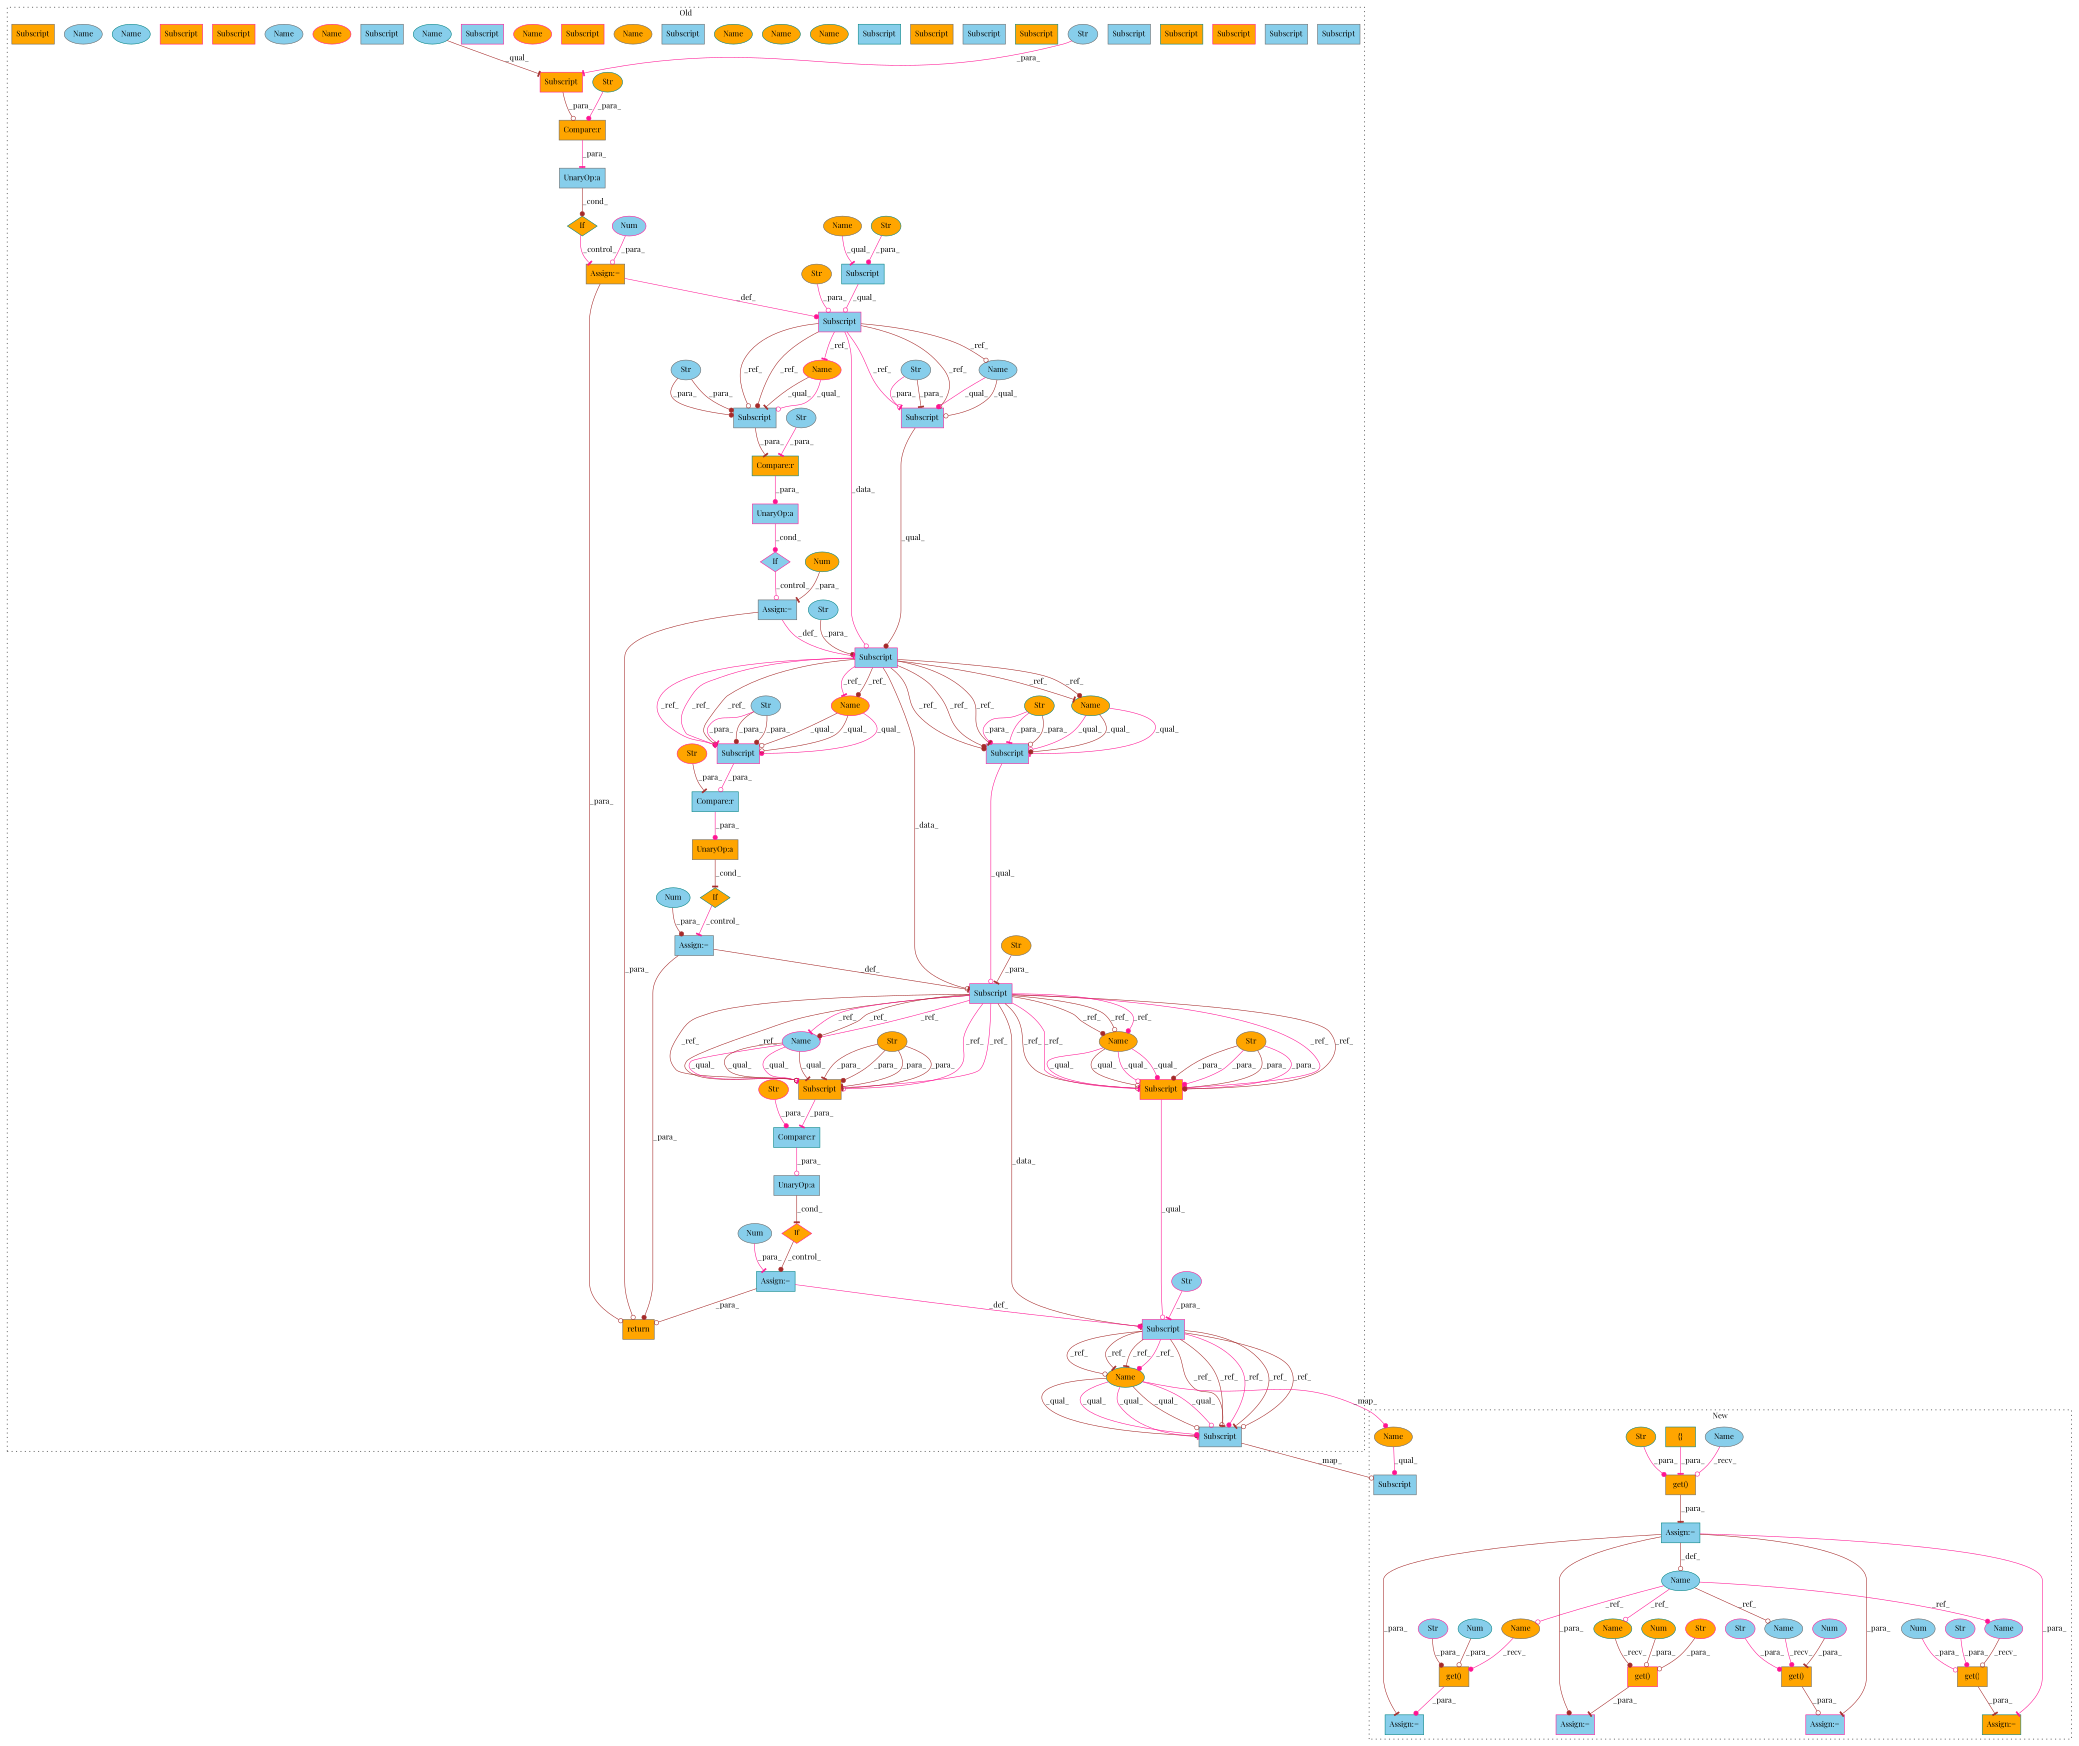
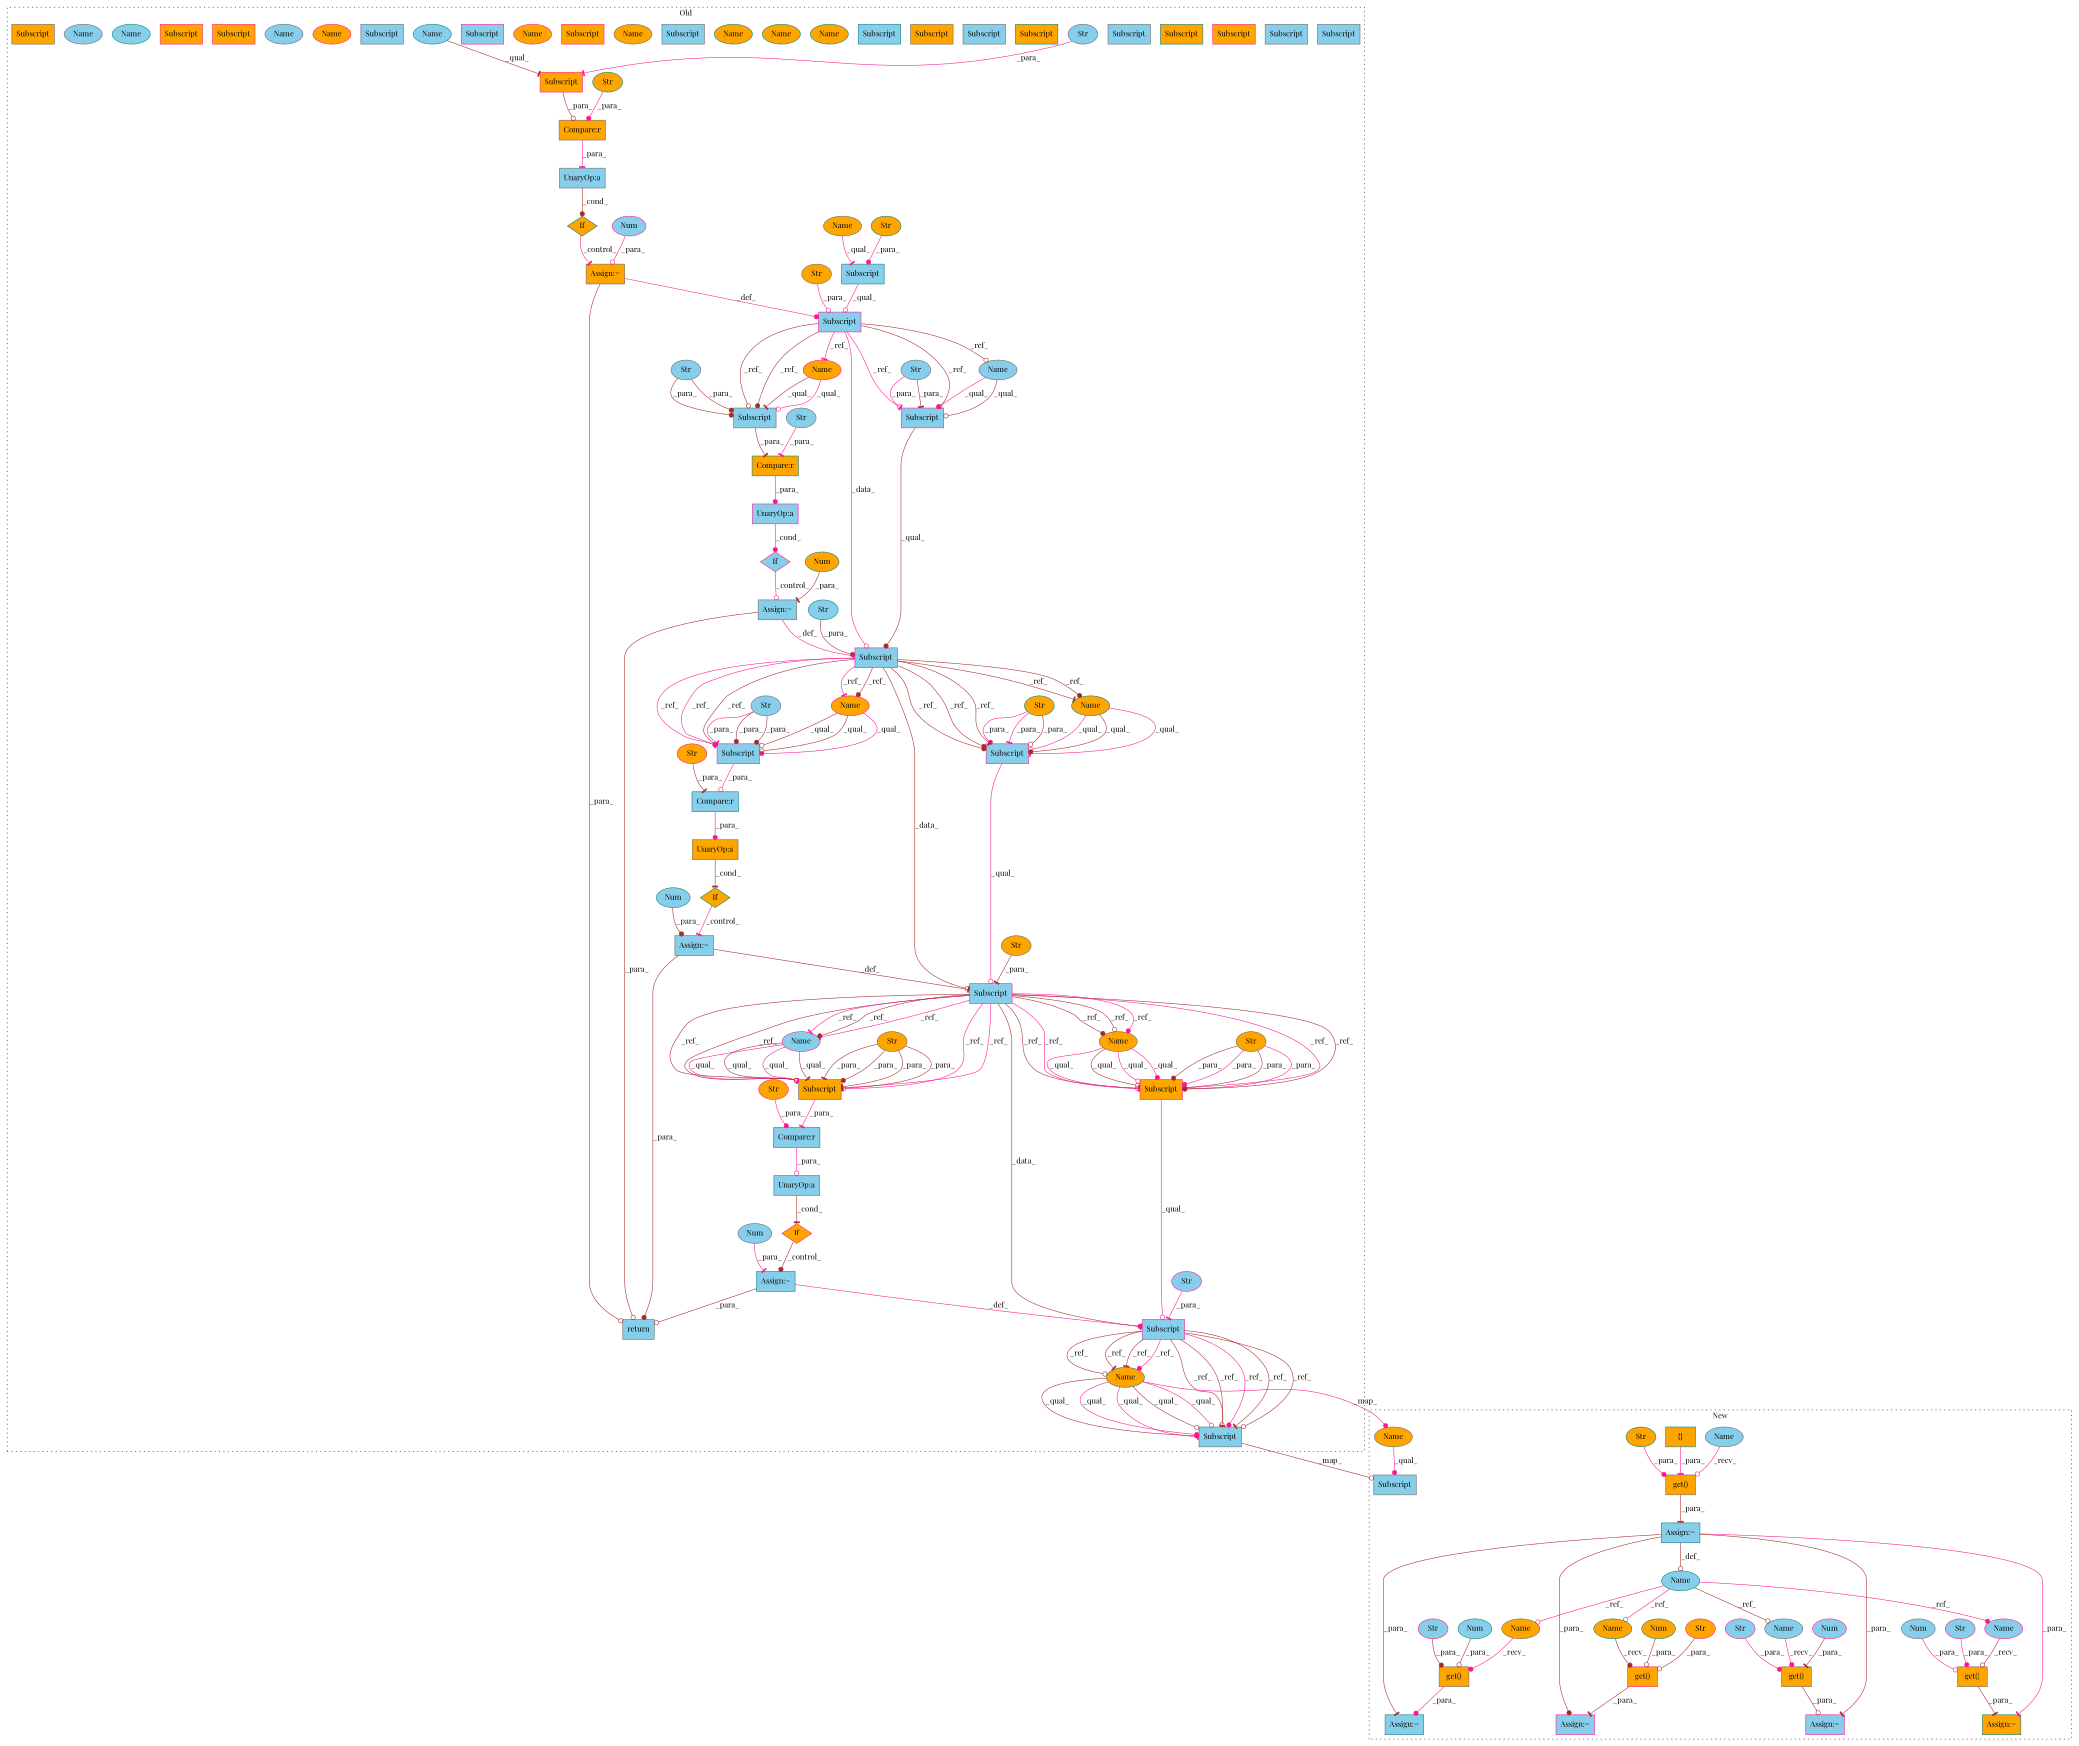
node "return": fillcolor orange -> skyblue
